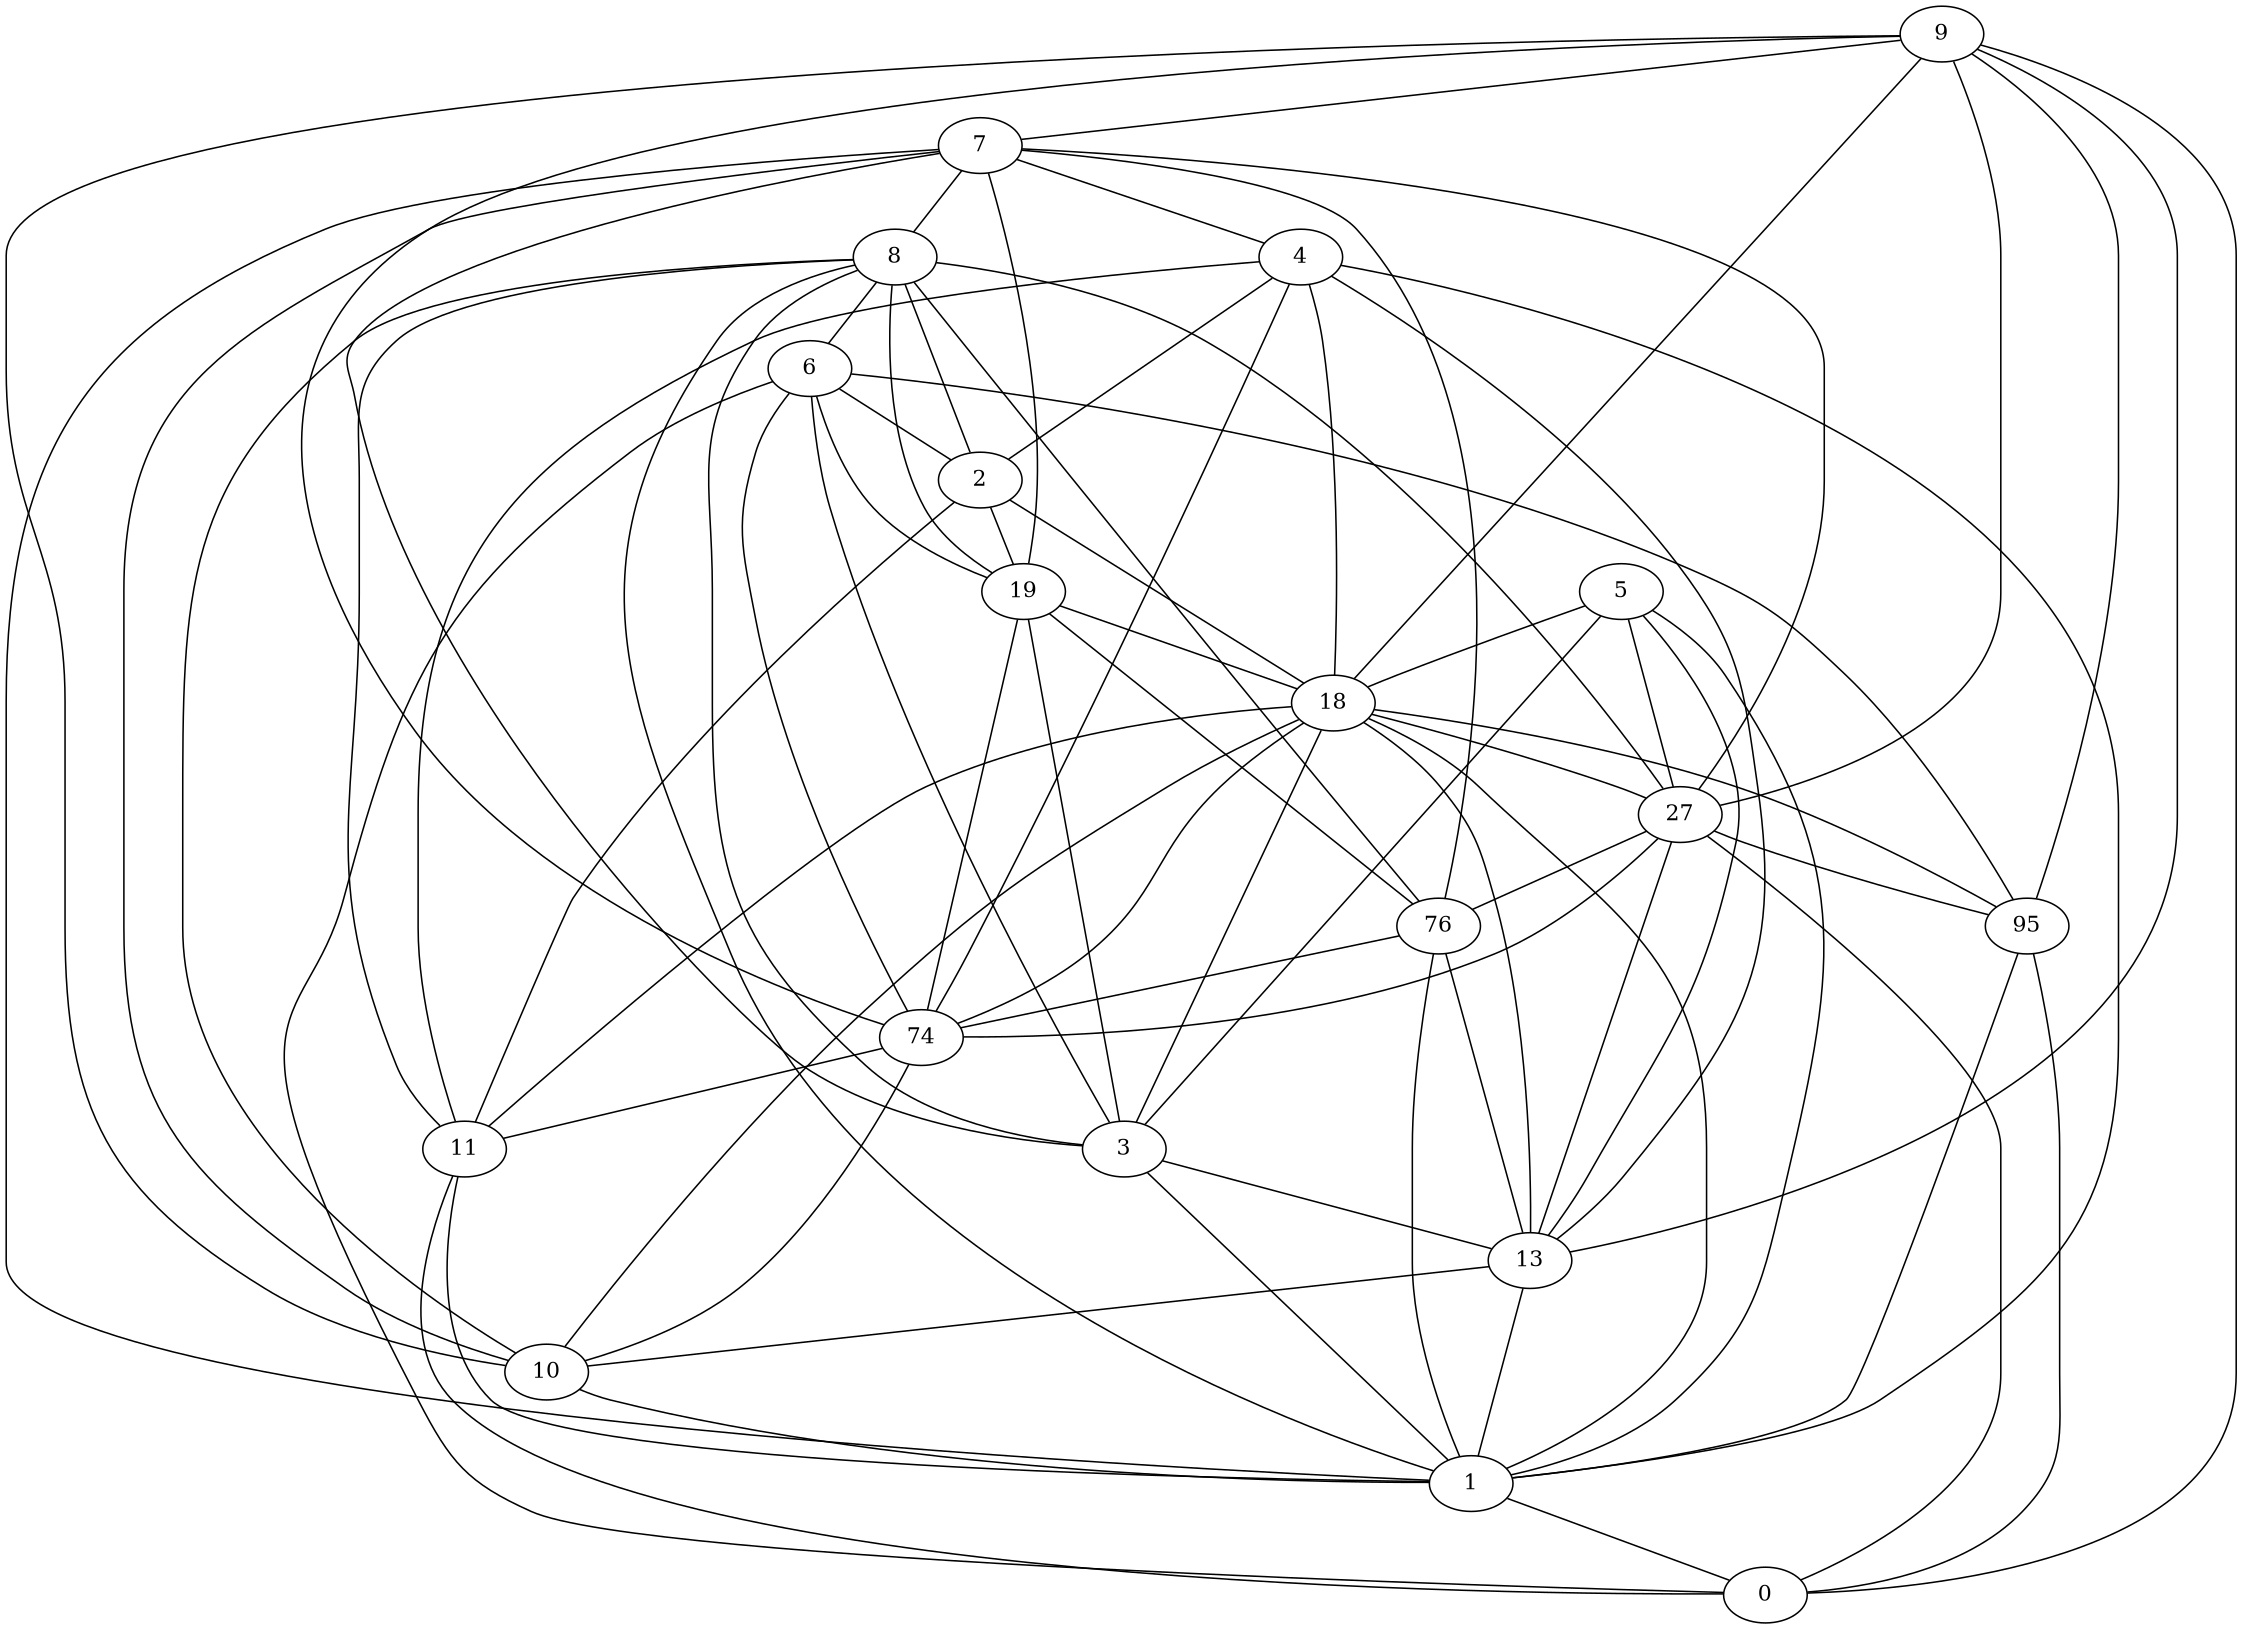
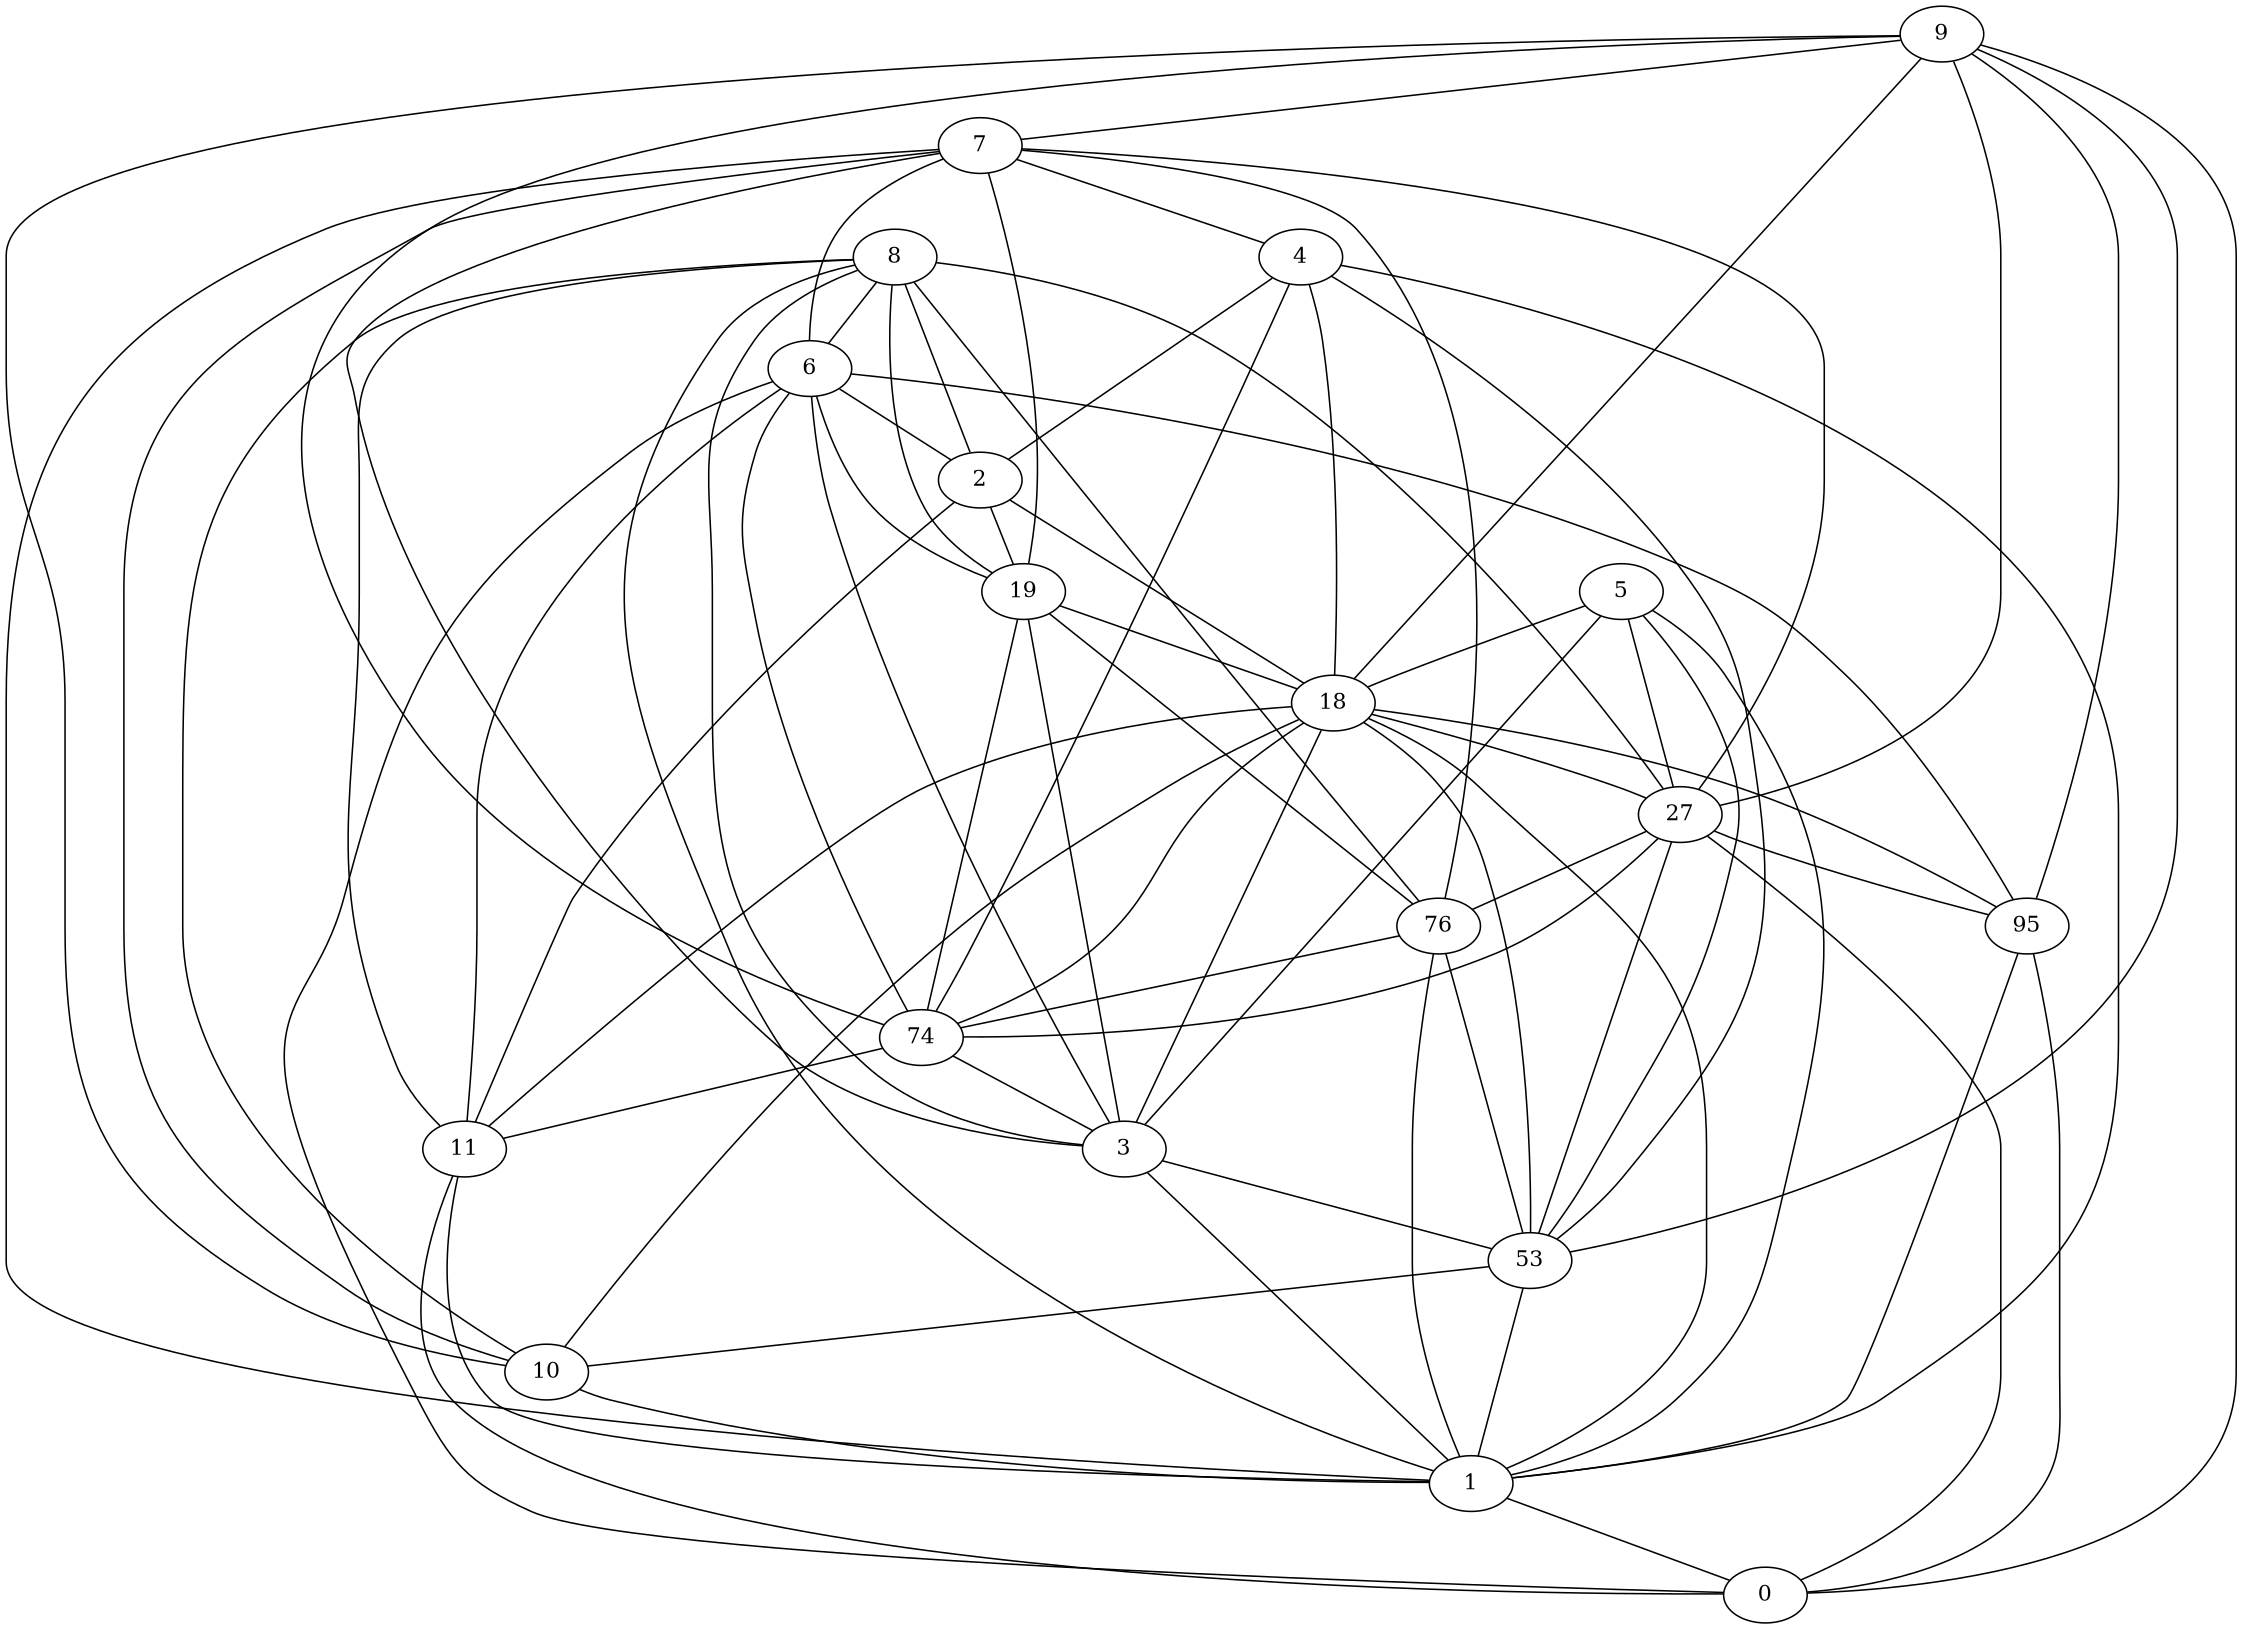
edge "7" -- "8": now "7" -- "6"
edge "4" -- "11": now "6" -- "11"
edge "74" -- "10": now "74" -- "3"
node "13": label "13" -> "53"
